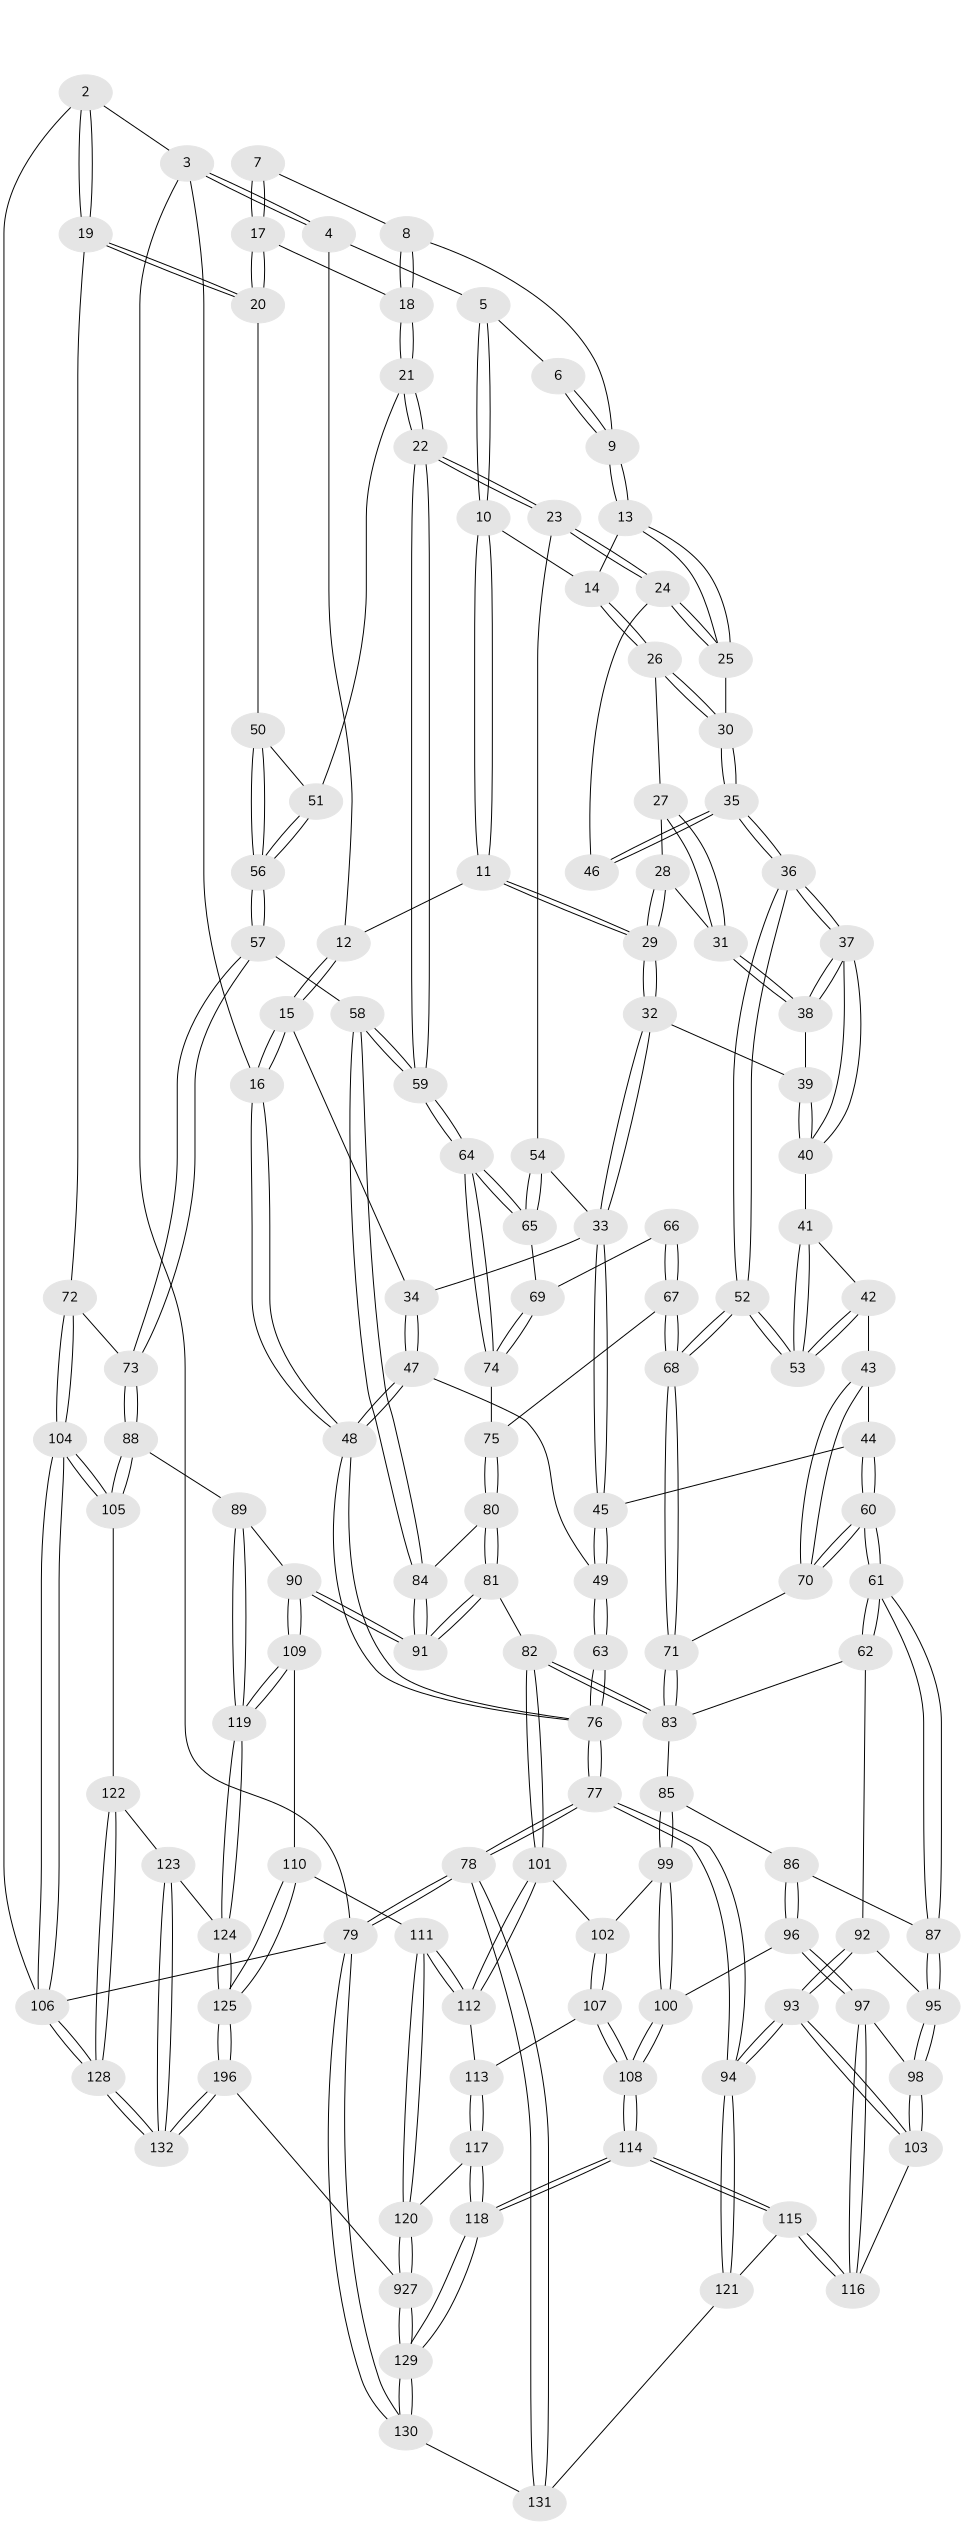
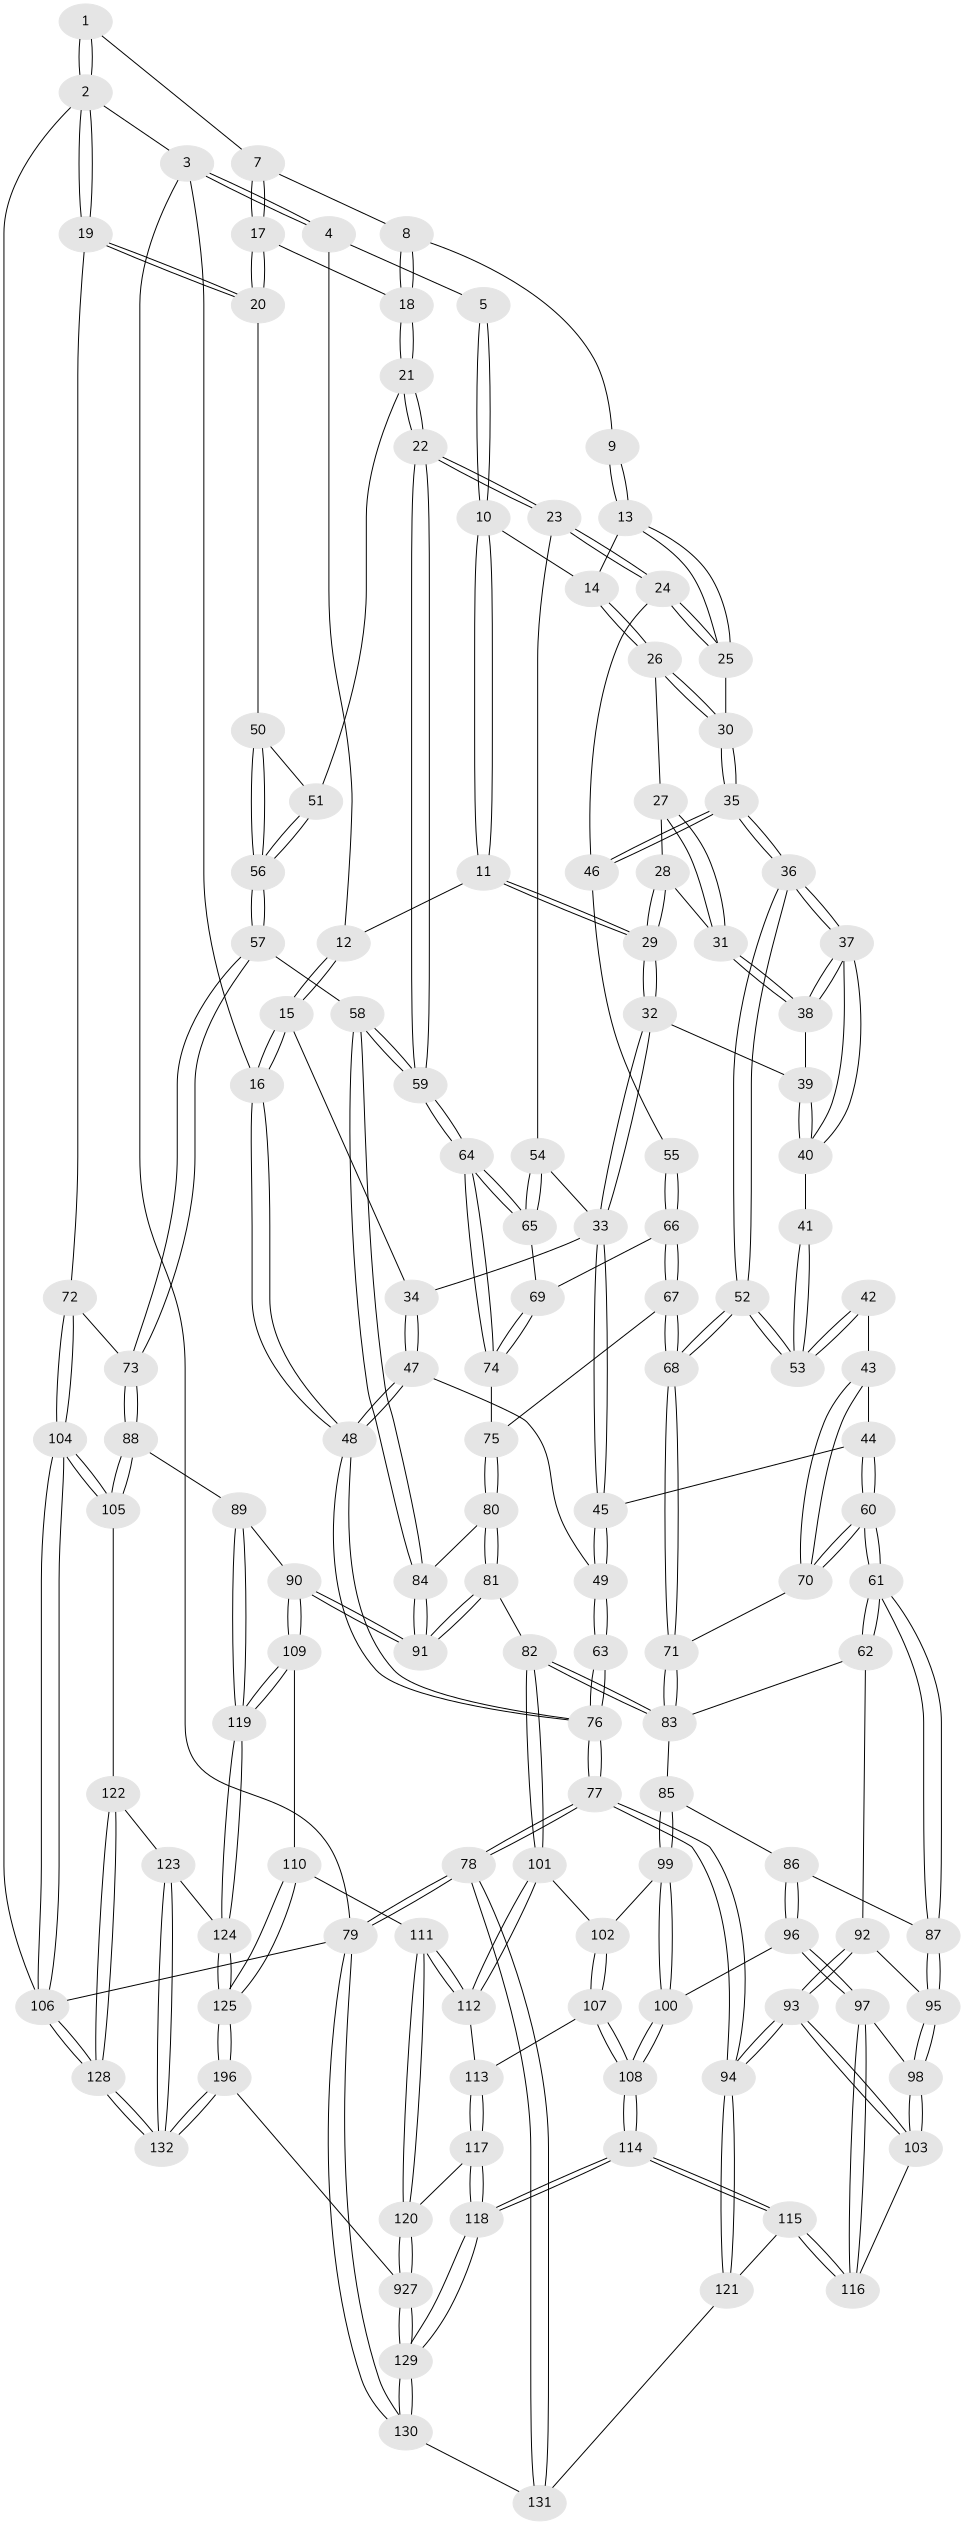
node "1": added
node "6": removed
node "55": added
edge "41" -- "42": removed
